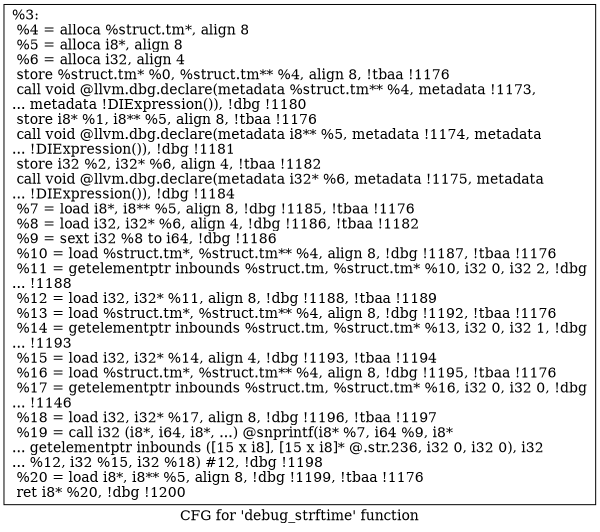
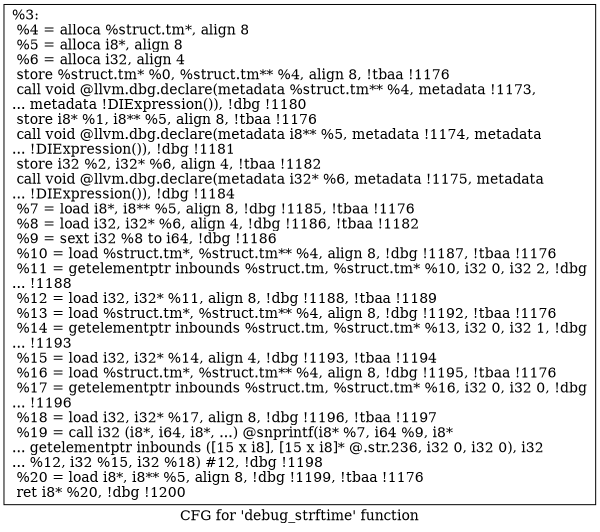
node "%3:": text "... !1146" -> "... !1196"
